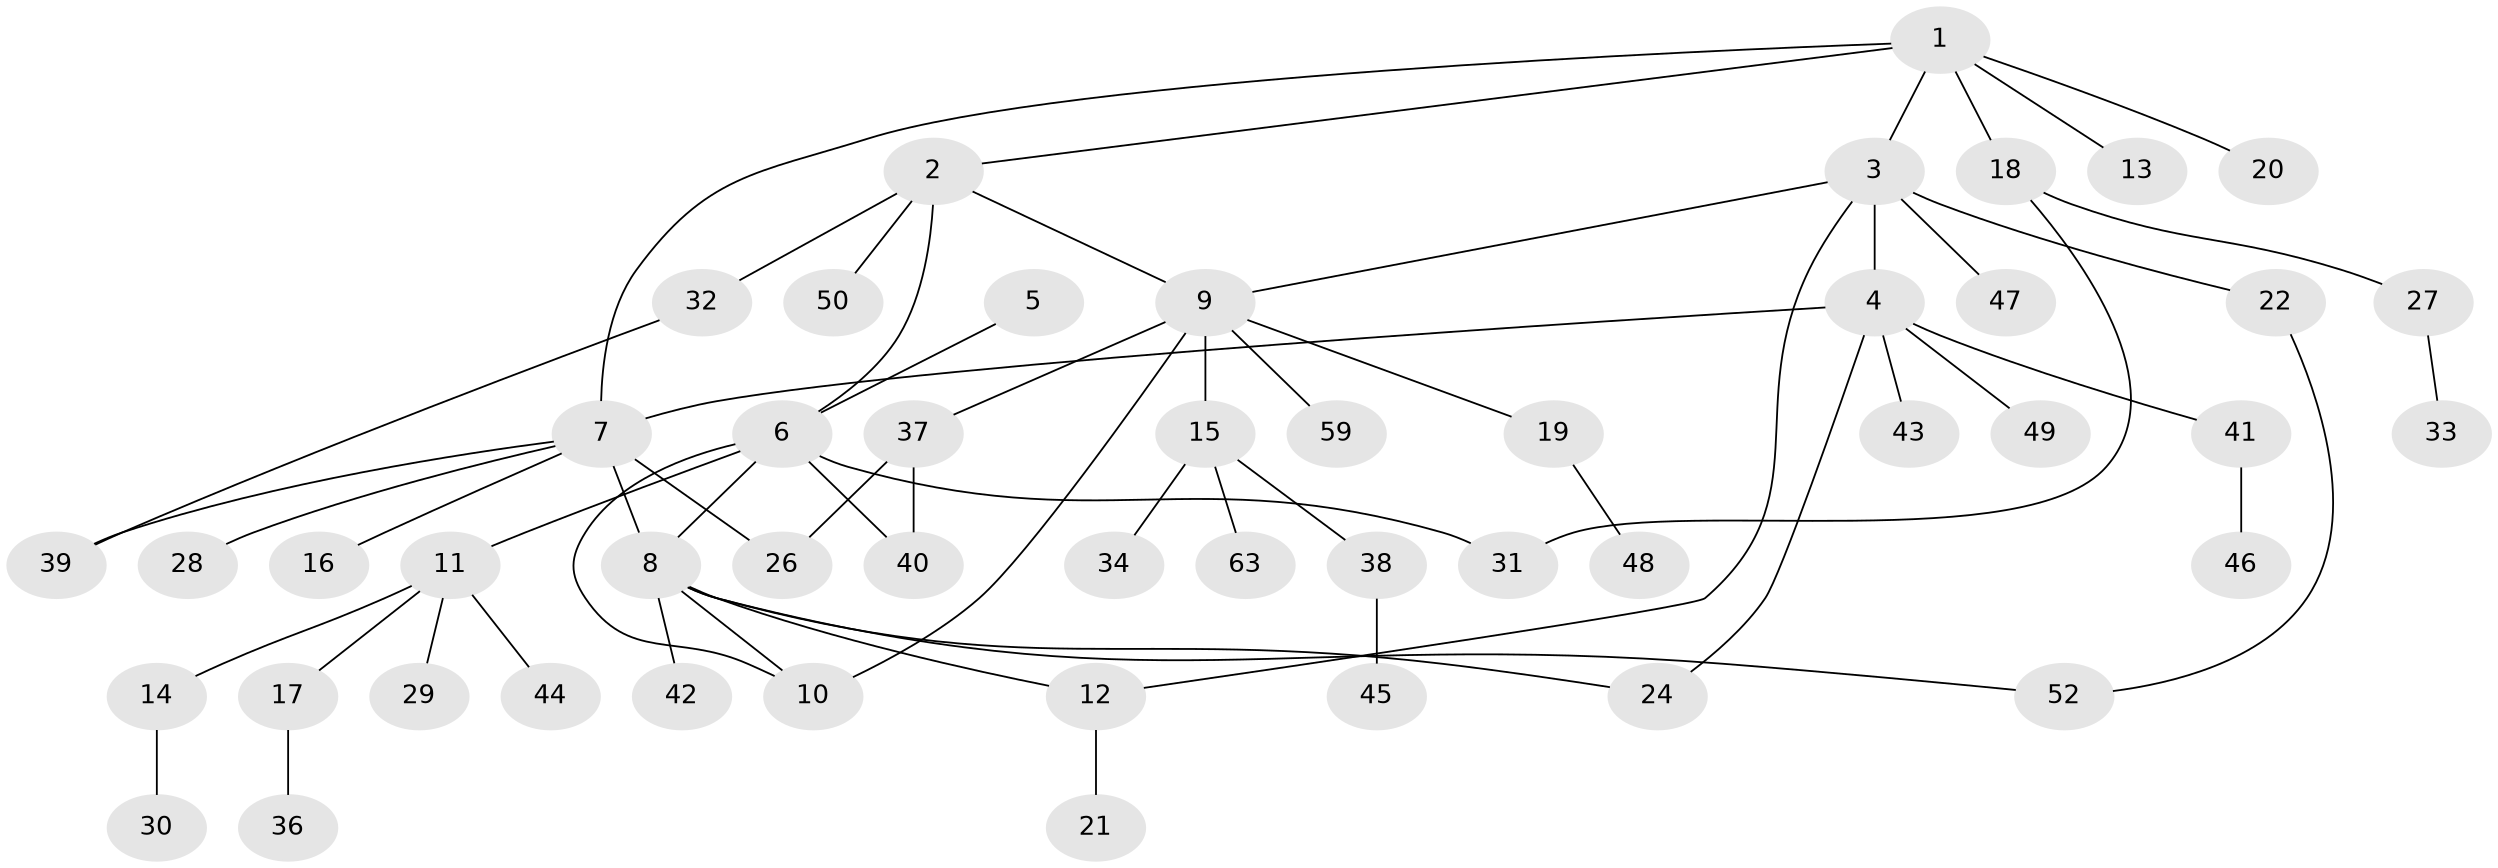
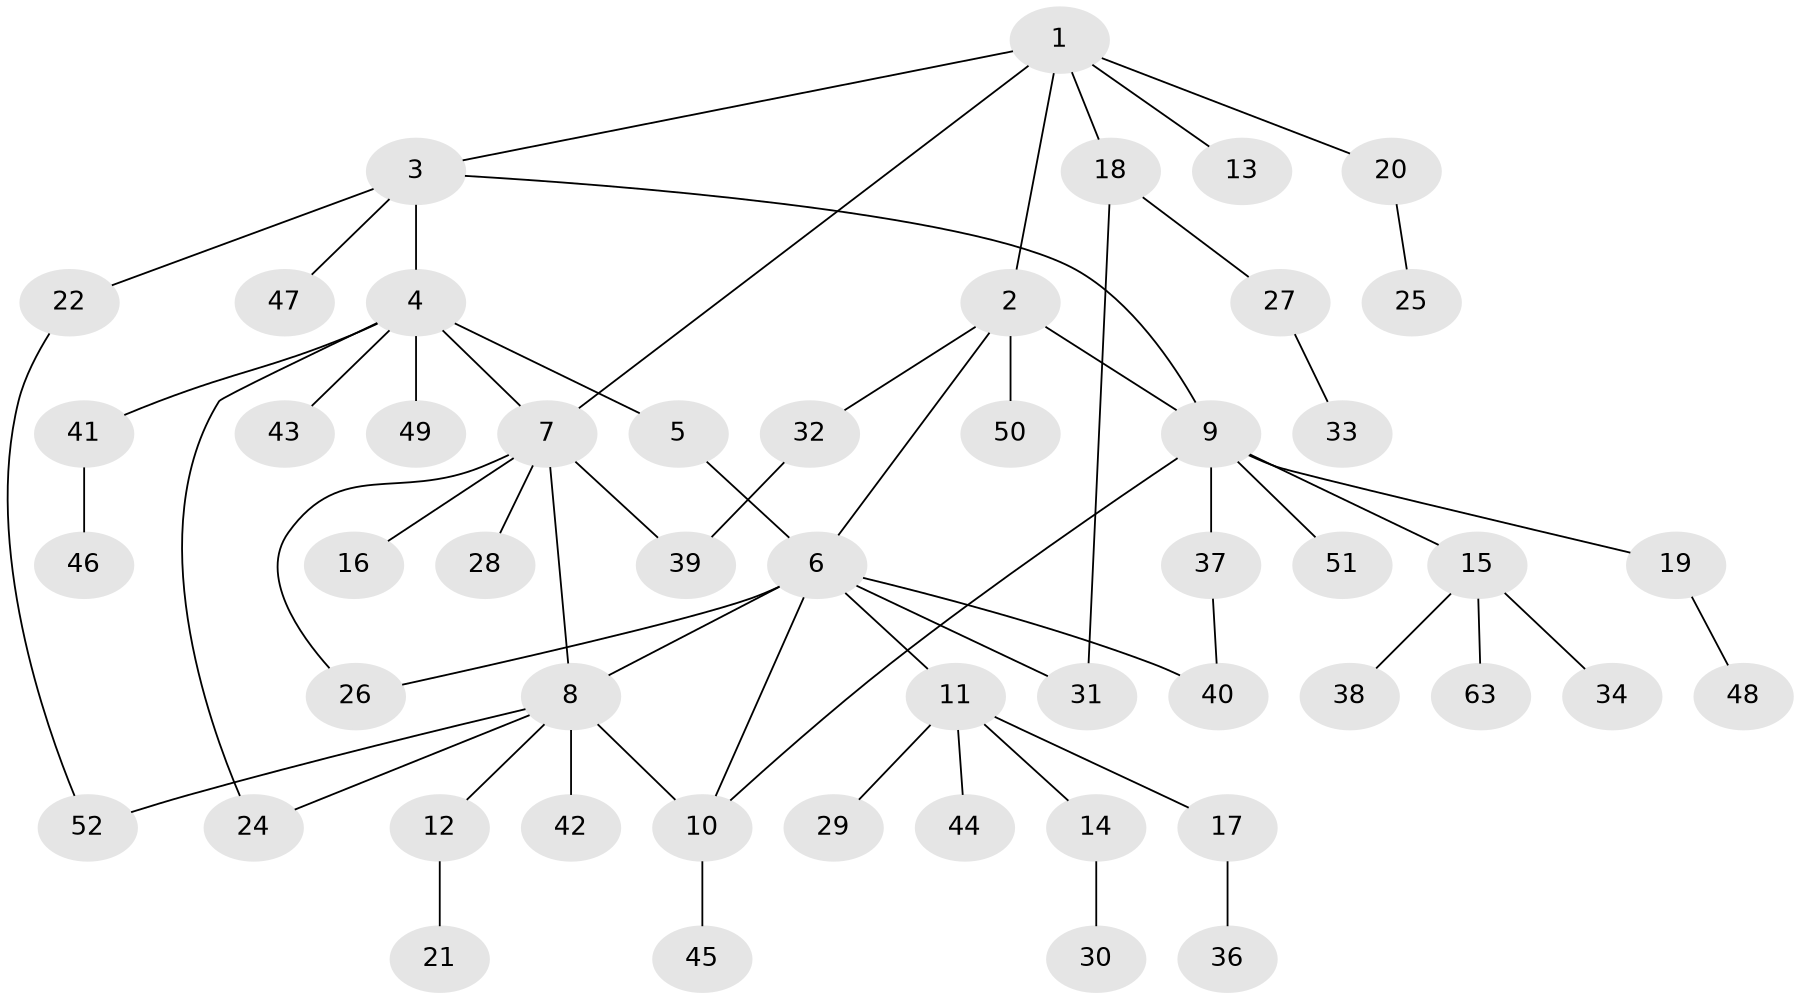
node "25": added
edge "4" -- "5": added
node "59": label "59" -> "51"
edge "37" -- "26": now "6" -- "26"
edge "3" -- "12": removed
edge "38" -- "45": now "10" -- "45"
